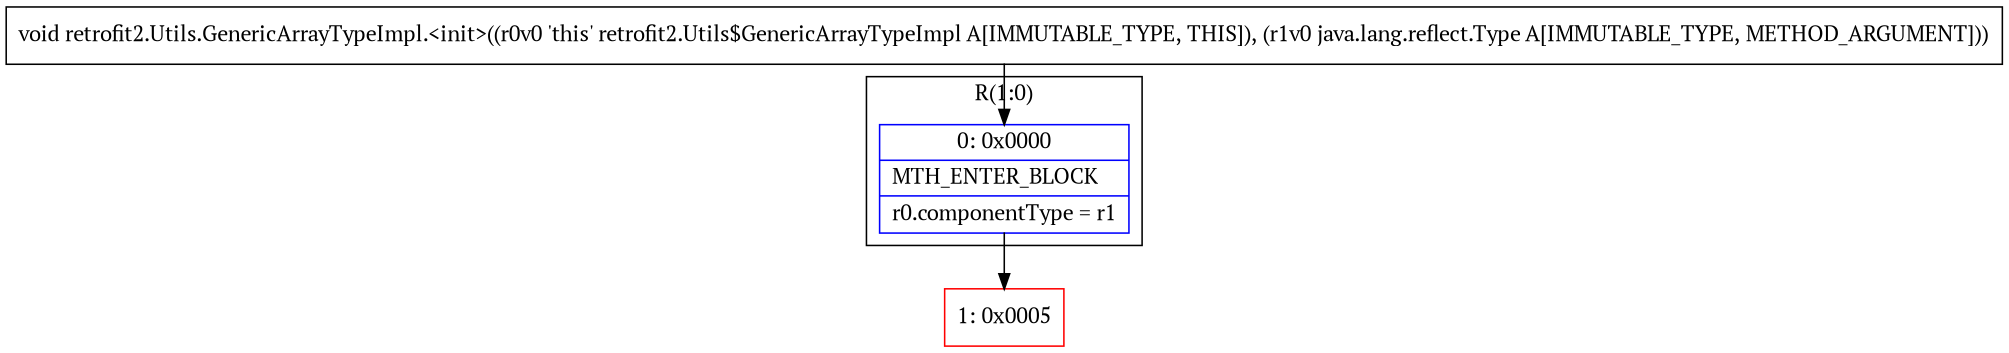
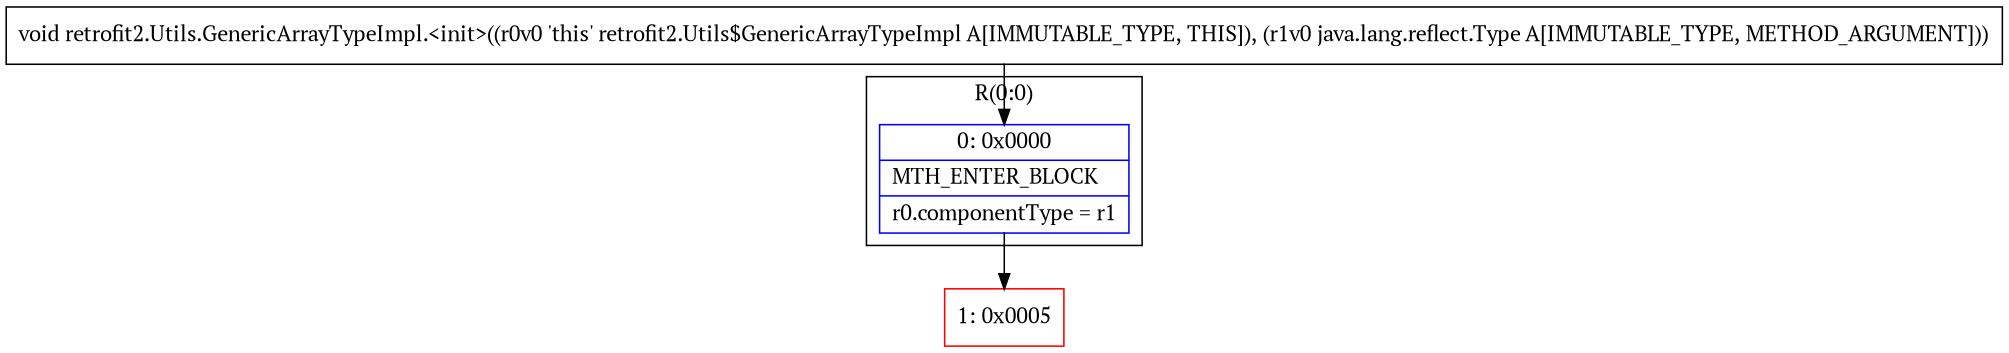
cluster "R(1:0)": label "R(1:0)" -> "R(0:0)"
